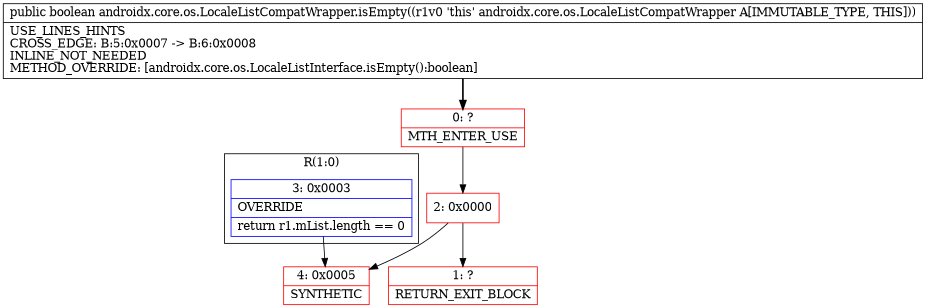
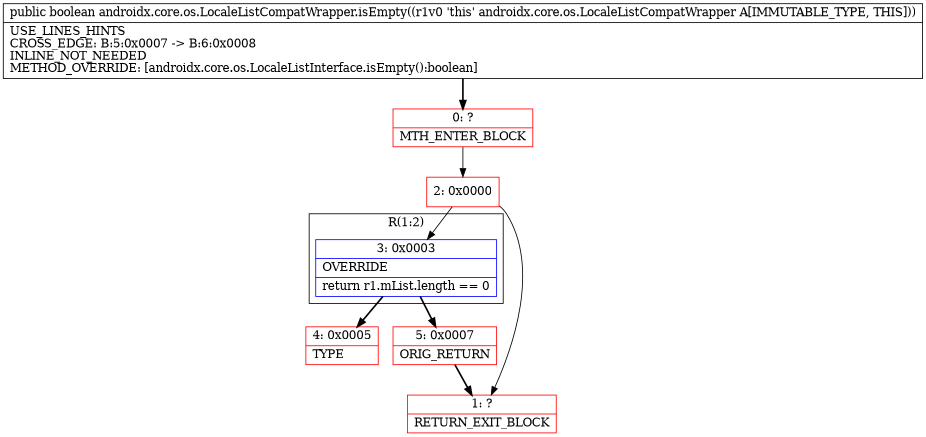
node "0: ?": text "MTH_ENTER_USE" -> "MTH_ENTER_BLOCK"
cluster "R(1:0)": label "R(1:0)" -> "R(1:2)"
edge "3: 0x0003" -> "4: 0x0005": style solid -> bold
edge "2: 0x0000" -> "4: 0x0005": now "2: 0x0000" -> "3: 0x0003"
node "4: 0x0005": text "SYNTHETIC" -> "TYPE"
node "5: 0x0007": added
